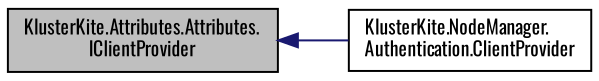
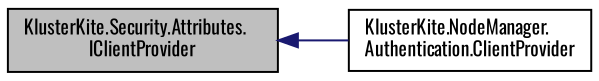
node "KlusterKite.Attributes.Attributes. IClientProvider": label "KlusterKite.Attributes.Attributes. IClientProvider" -> "KlusterKite.Security.Attributes. IClientProvider"
